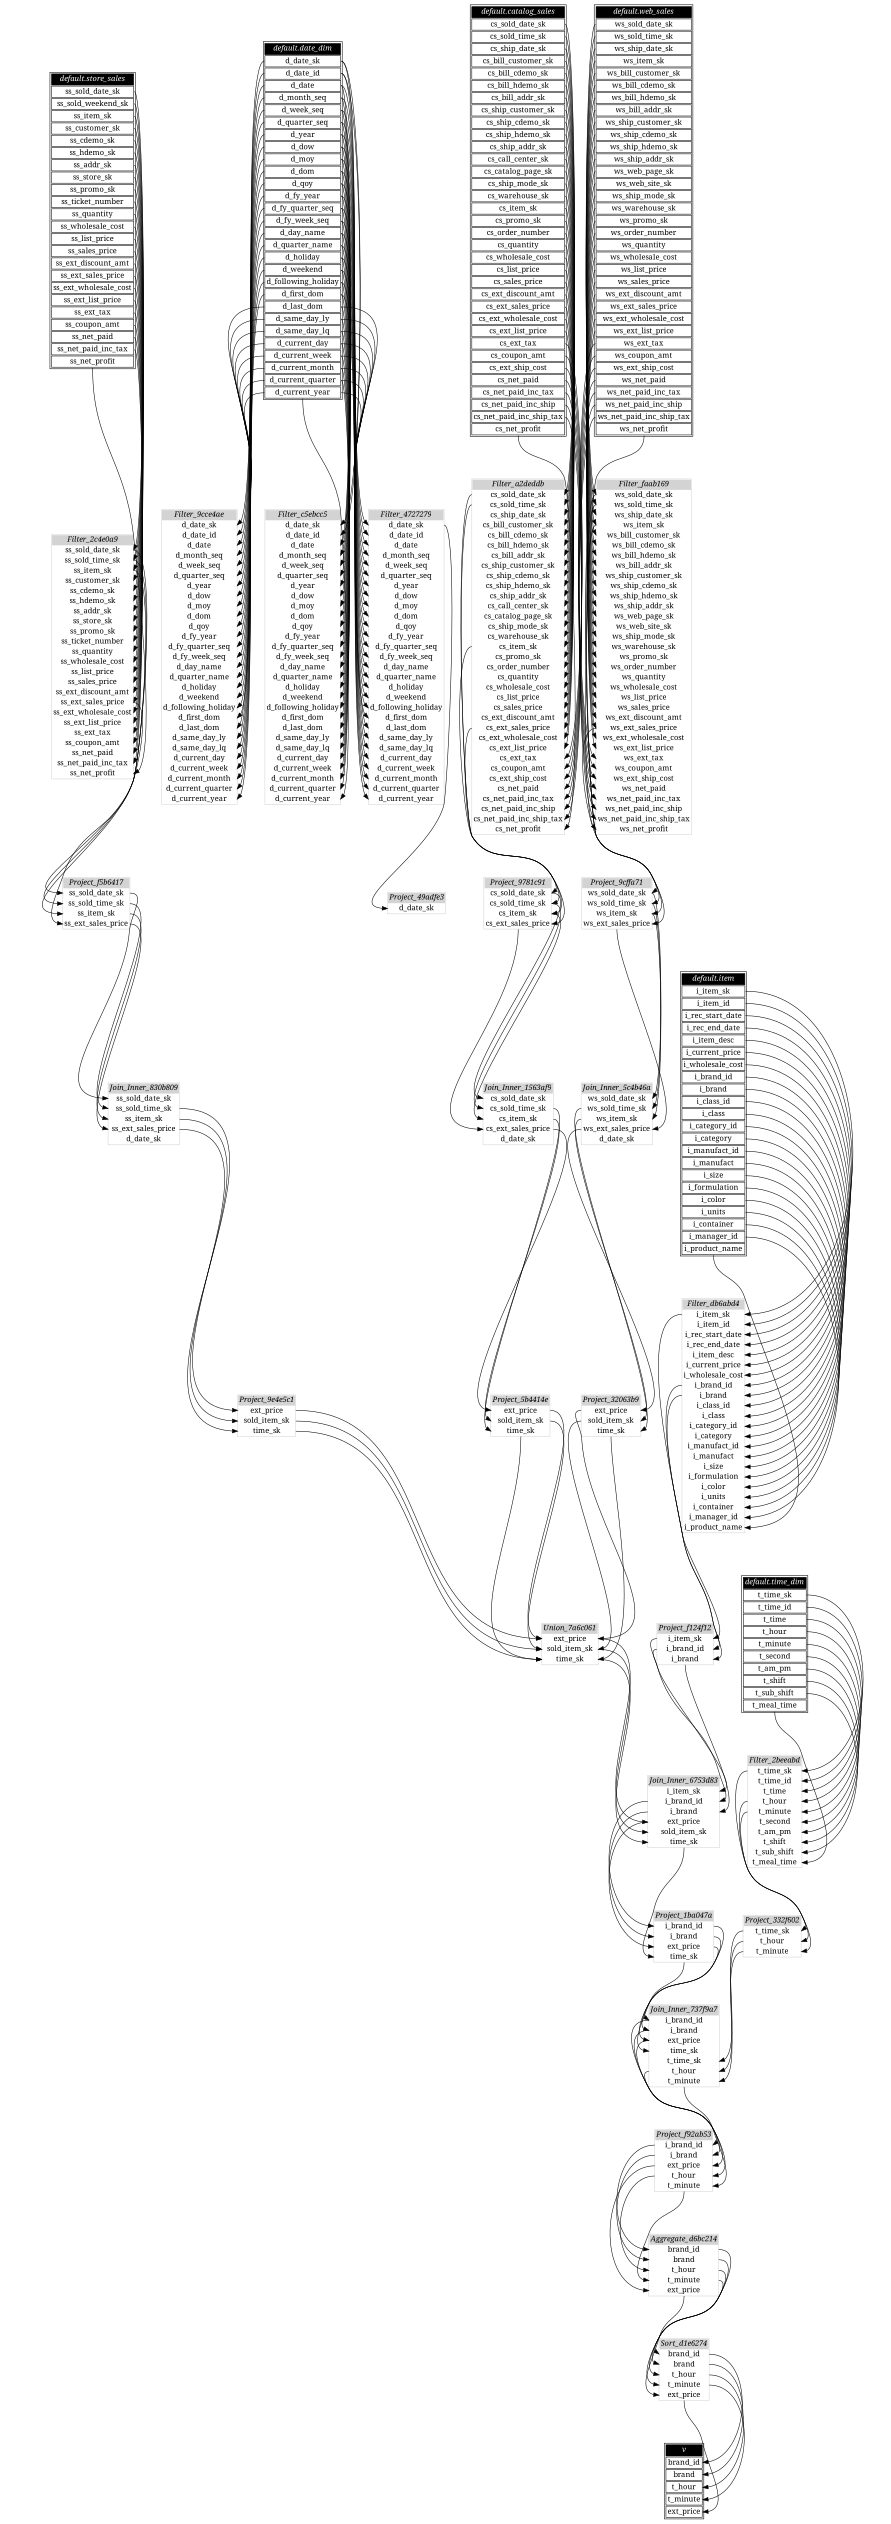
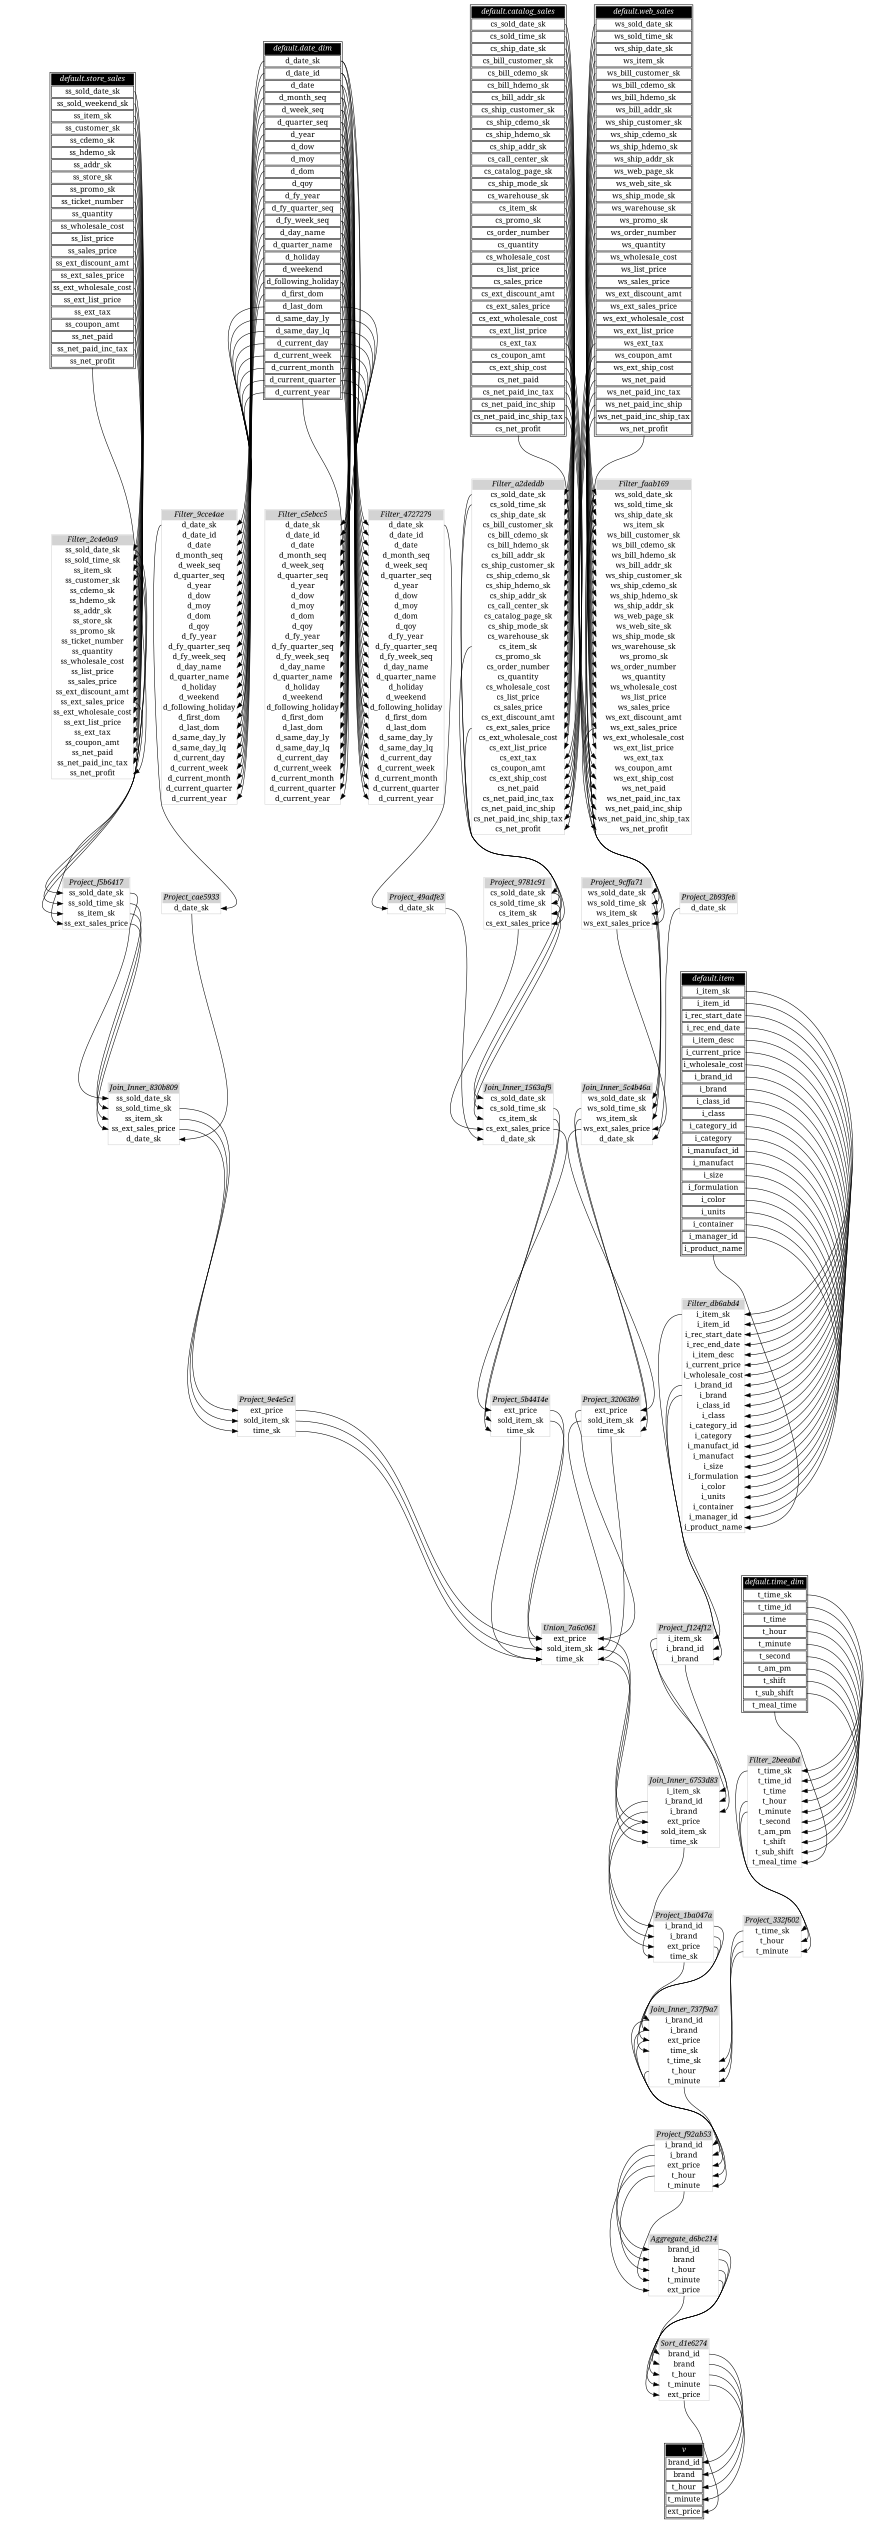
node "Project_cae5933": added
node "Project_2b93feb": added
edge "Project_49adfe3" -> "Join_Inner_1563af9": added
